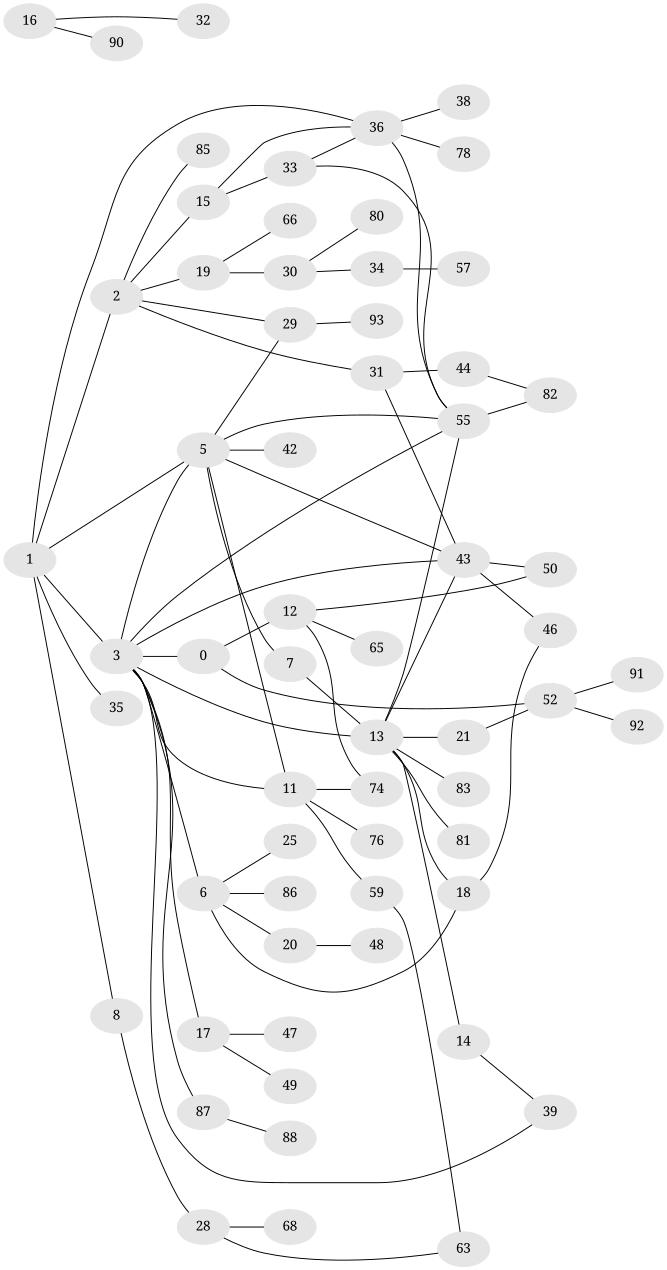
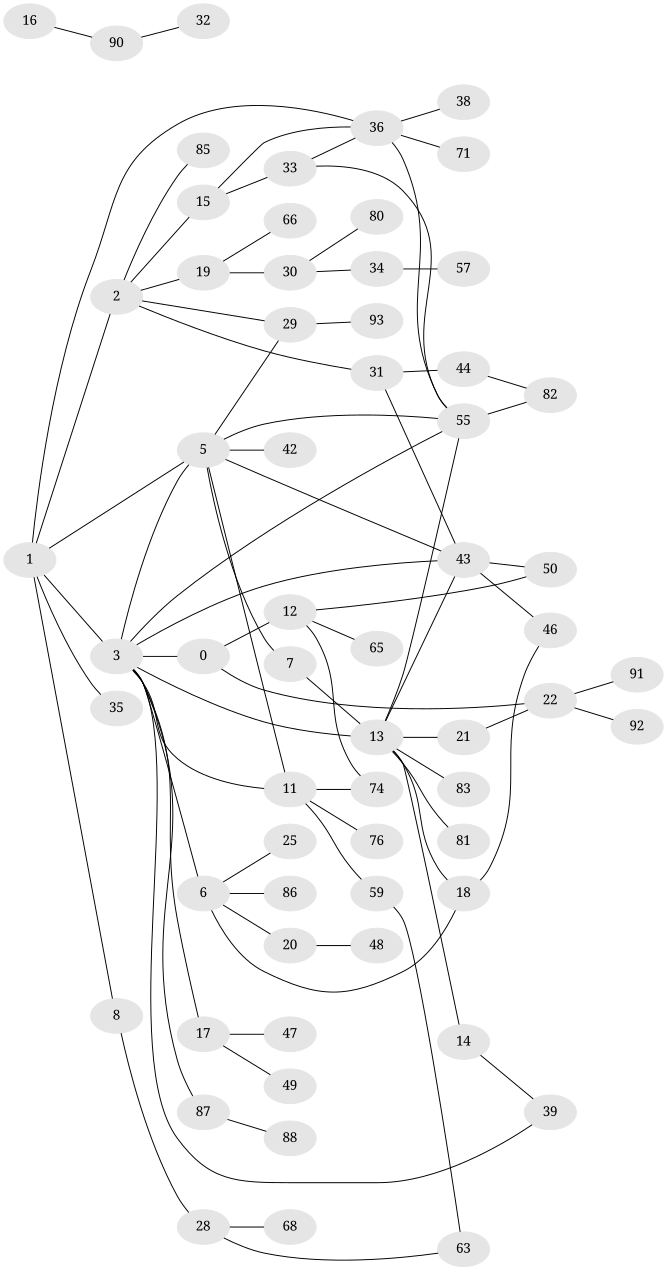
edge "16" -- "32": now "90" -- "32"
node "78": label "78" -> "71"
node "52": label "52" -> "22"
